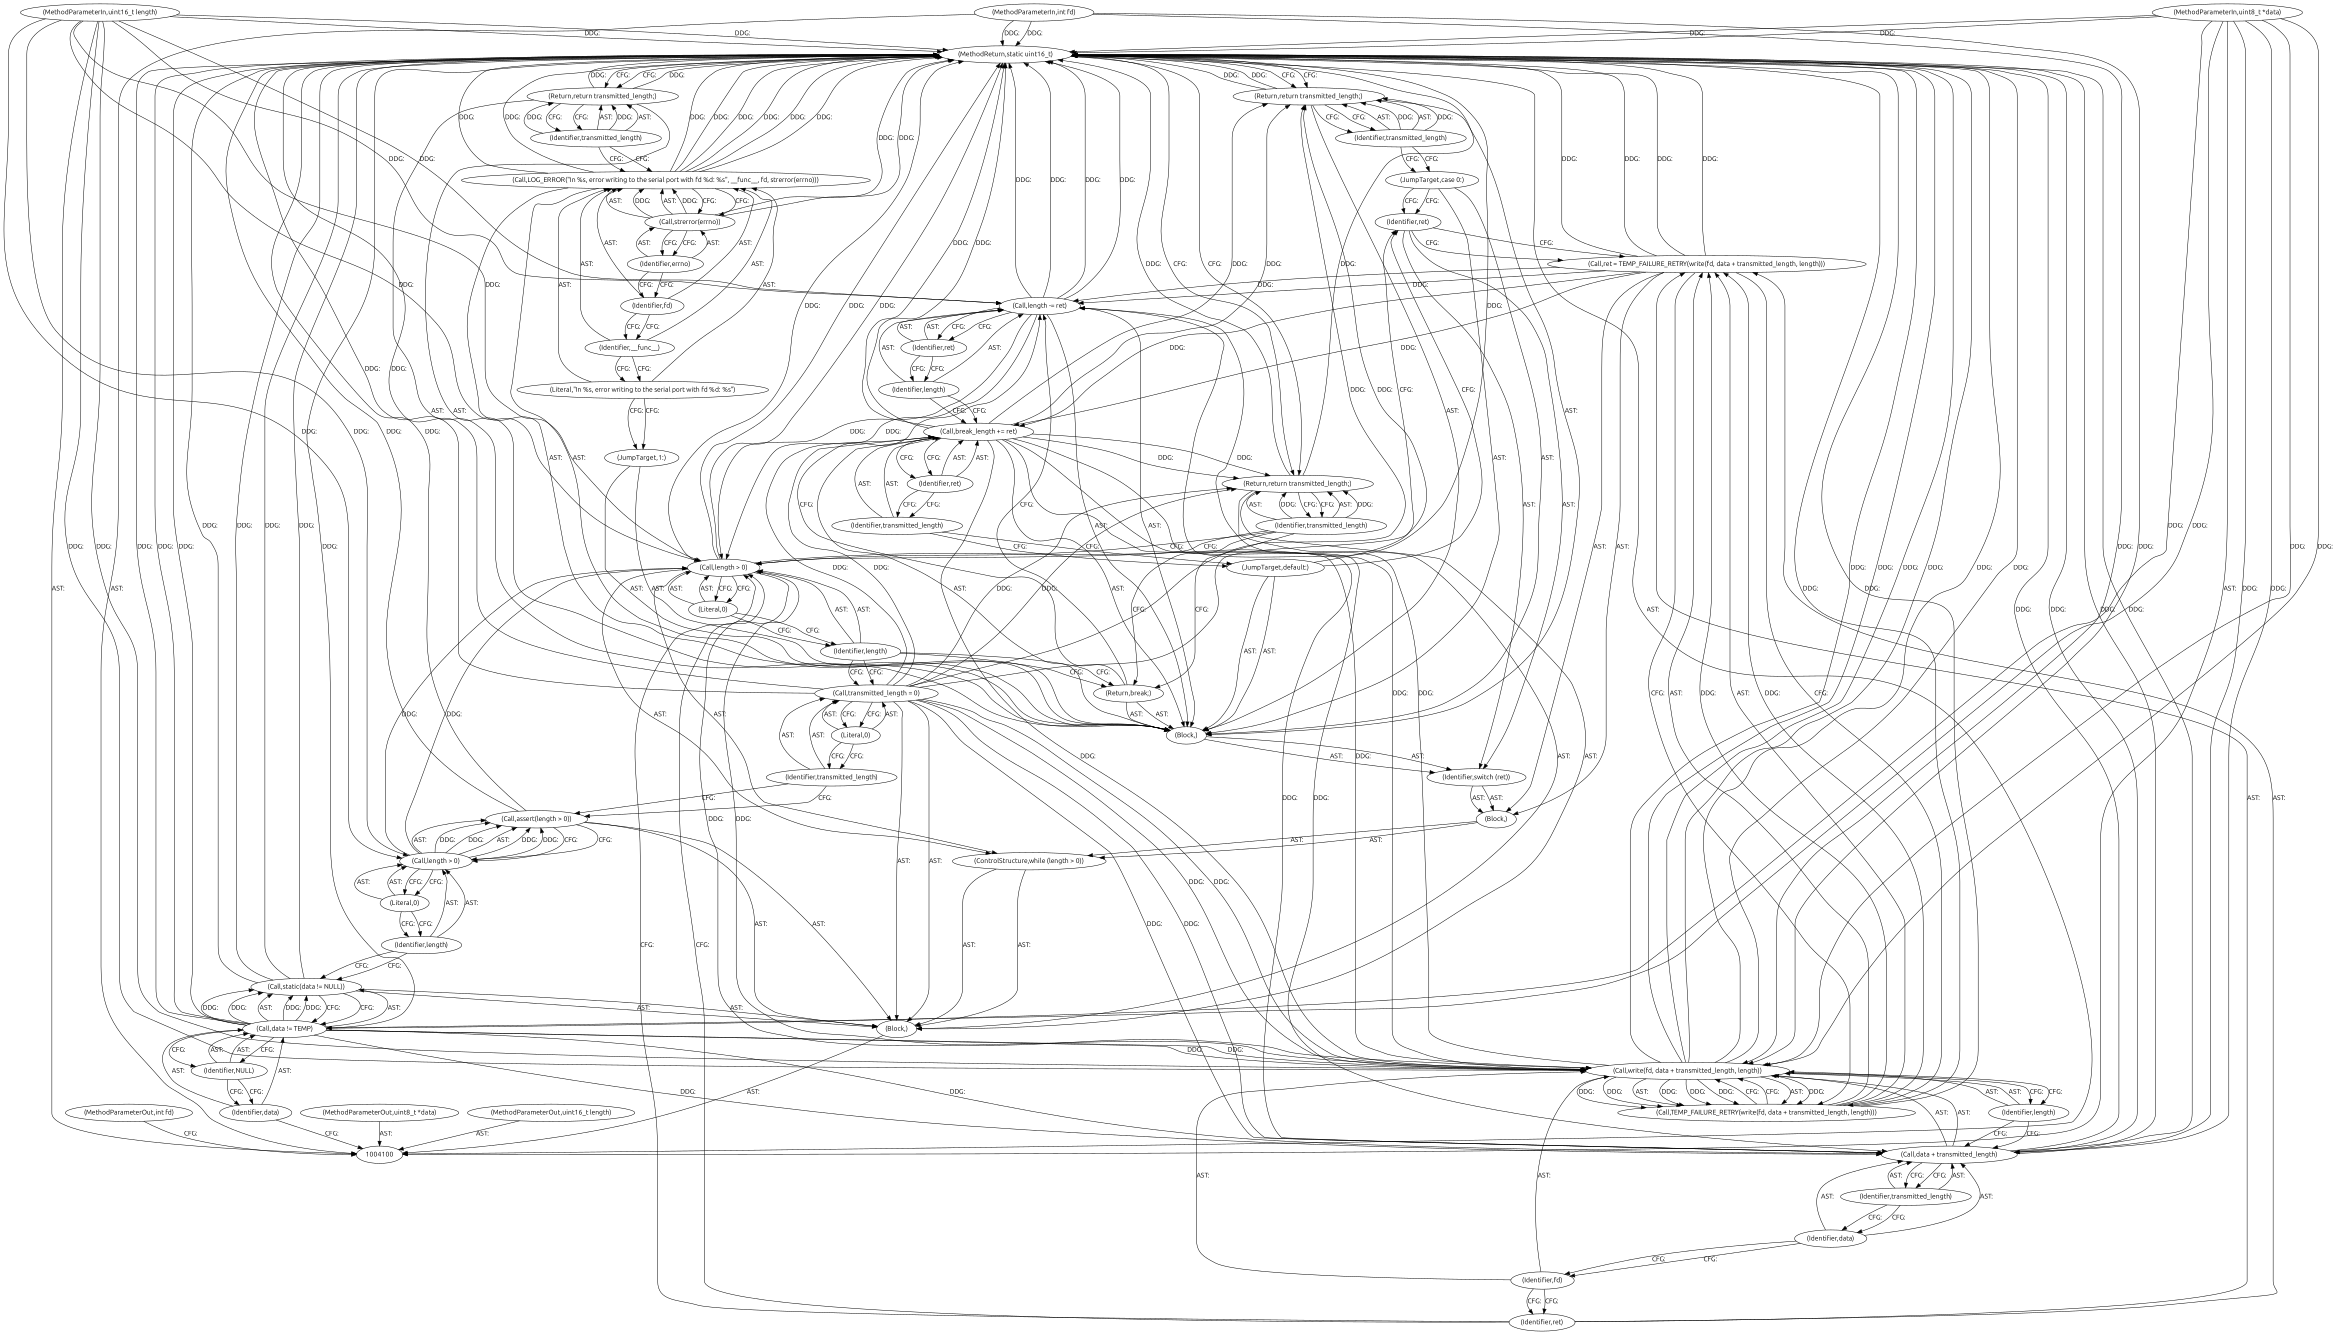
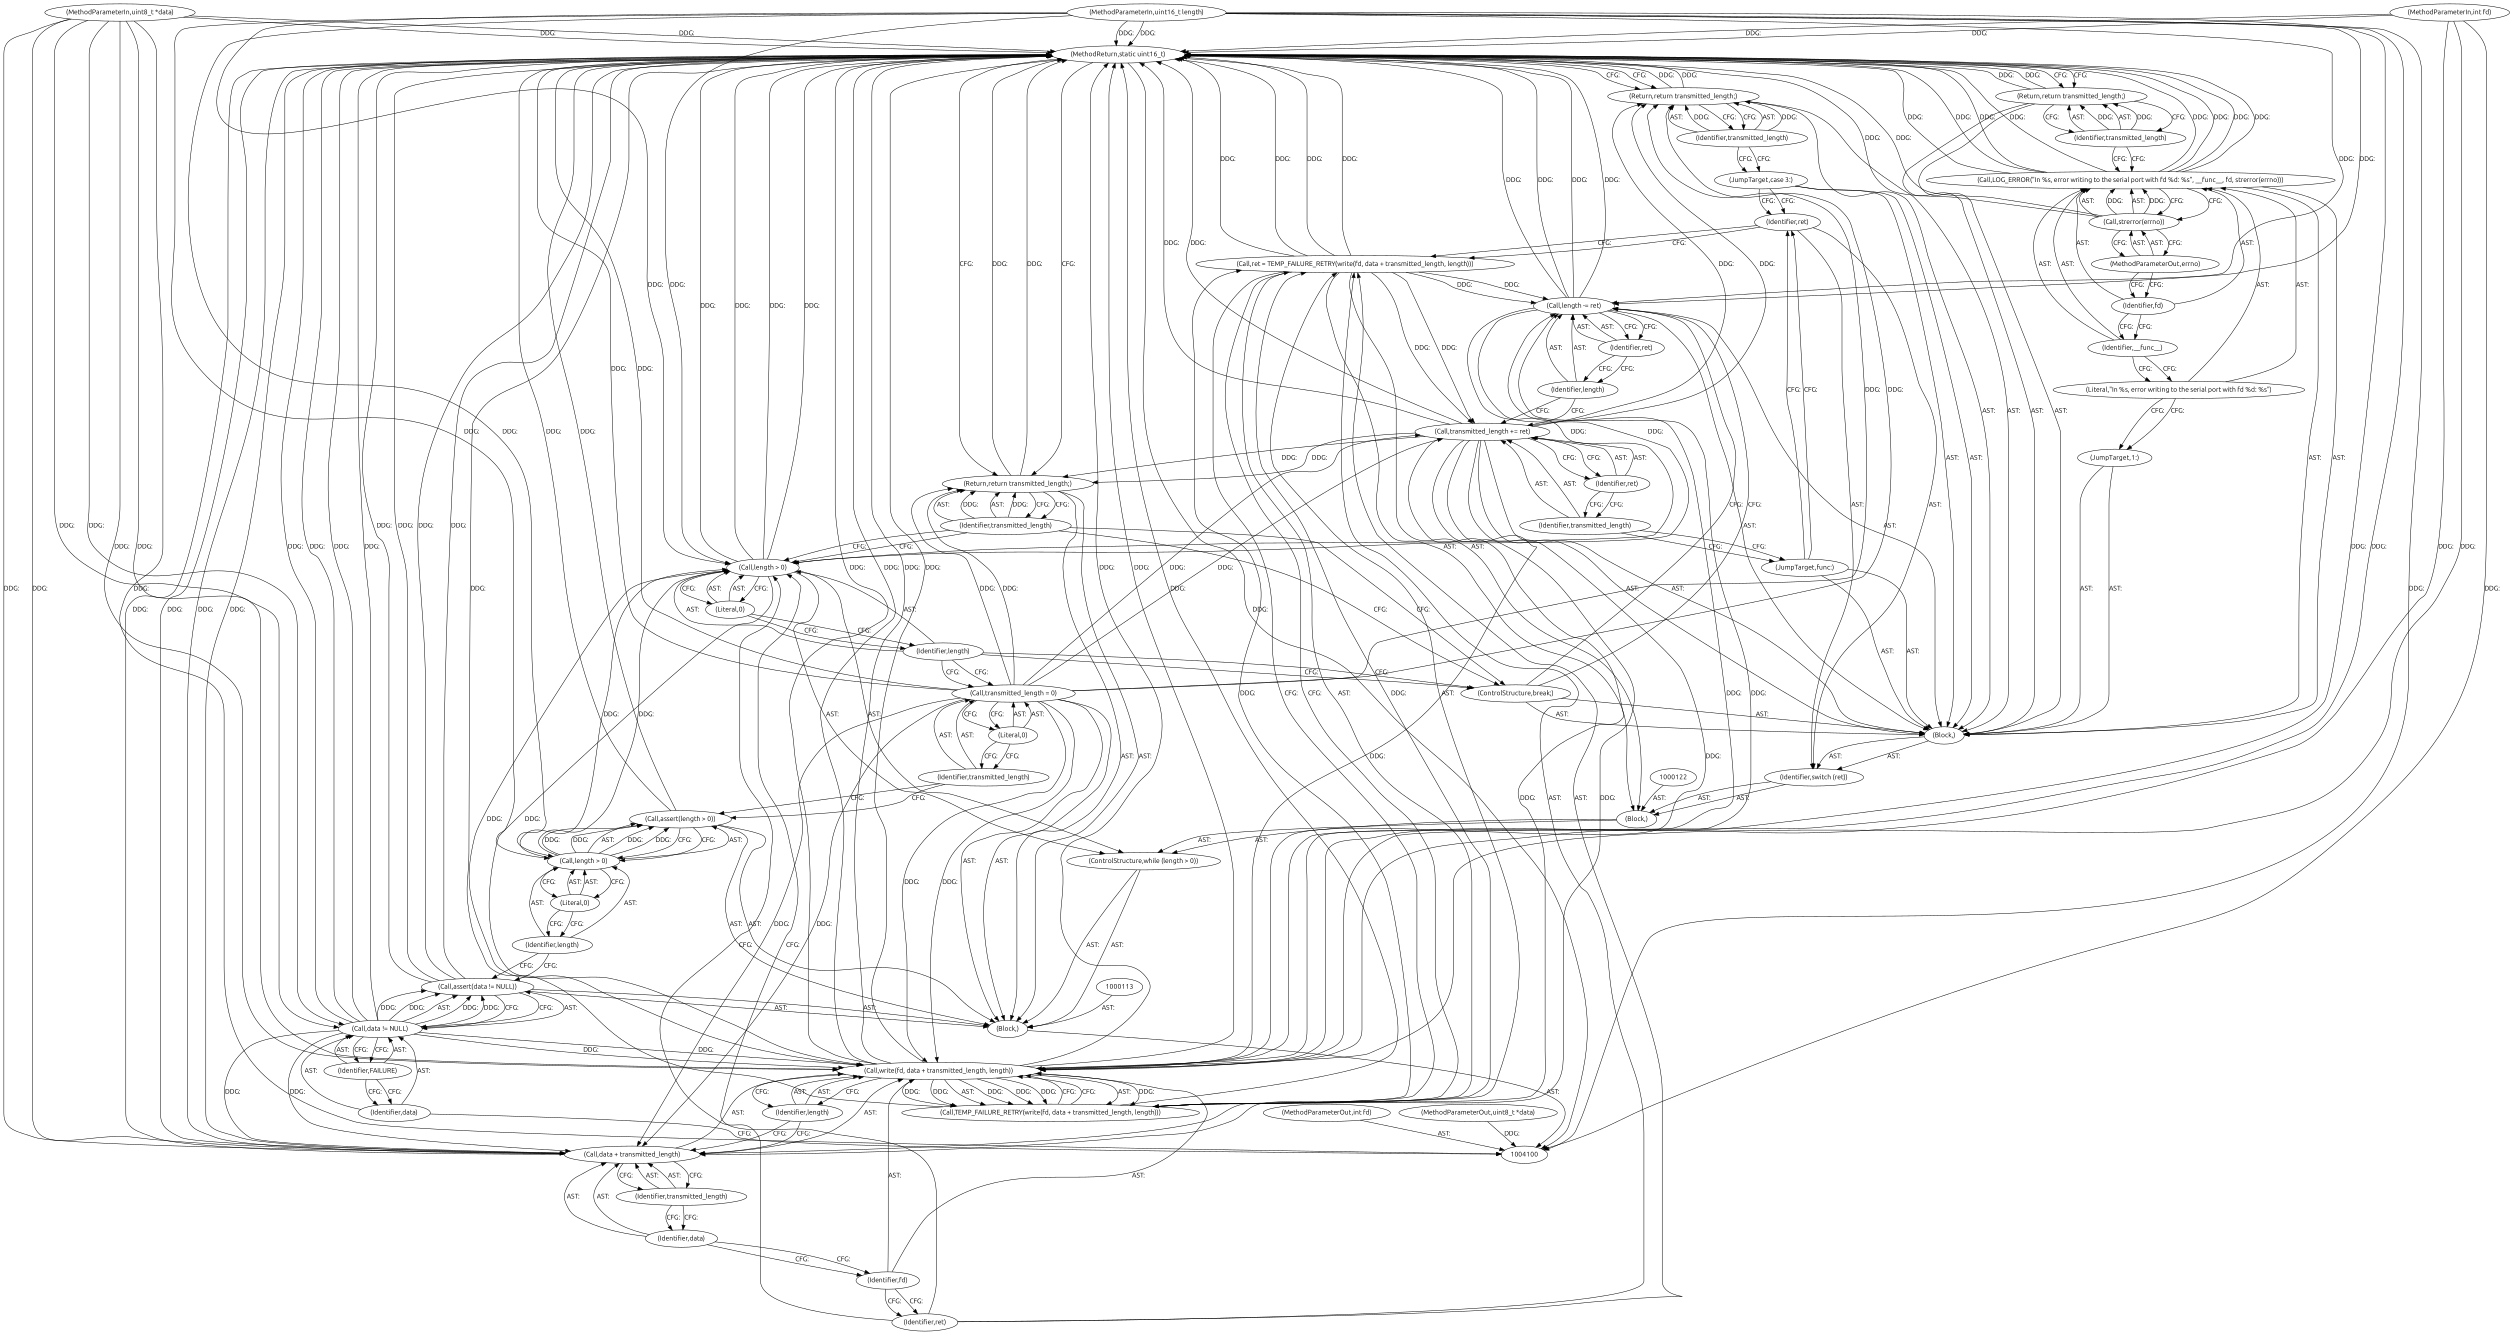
node "(JumpTarget,case 0:)": label "(JumpTarget,case 0:)" -> "(JumpTarget,case 3:)"
node "(Identifier,errno)": label "(Identifier,errno)" -> "(MethodParameterOut,errno)"
node "(Call,break_length += ret)": label "(Call,break_length += ret)" -> "(Call,transmitted_length += ret)"
node "(JumpTarget,default:)": label "(JumpTarget,default:)" -> "(JumpTarget,func:)"
edge "(MethodParameterIn,uint16_t length)" -> "1004100": label "AST: " -> "DDG: "
edge "(MethodParameterIn,int fd)" -> "1004100": label "AST: " -> "DDG: "
edge "(MethodParameterIn,uint8_t *data)" -> "1004100": label "AST: " -> "DDG: "
edge "(MethodReturn,static uint16_t)" -> "1004100": label "AST: " -> "DDG: "
node "(Return,break;)": label "(Return,break;)" -> "(ControlStructure,break;)"
node "1000122": added
node "(Call,static(data != NULL))": label "(Call,static(data != NULL))" -> "(Call,assert(data != NULL))"
node "1000113": added
node "(Call,data != TEMP)": label "(Call,data != TEMP)" -> "(Call,data != NULL)"
node "(Identifier,NULL)": label "(Identifier,NULL)" -> "(Identifier,FAILURE)"
node "(MethodParameterOut,uint16_t length)": removed
edge "(MethodParameterOut,int fd)" -> "1004100": label "CFG: " -> "AST: "
edge "(MethodParameterOut,uint8_t *data)" -> "1004100": label "AST: " -> "DDG: "
